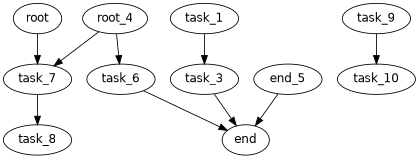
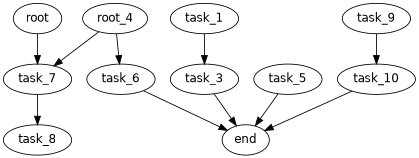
node "end_5": label "end_5" -> "task_5"
edge "task_10" -> "end": added
